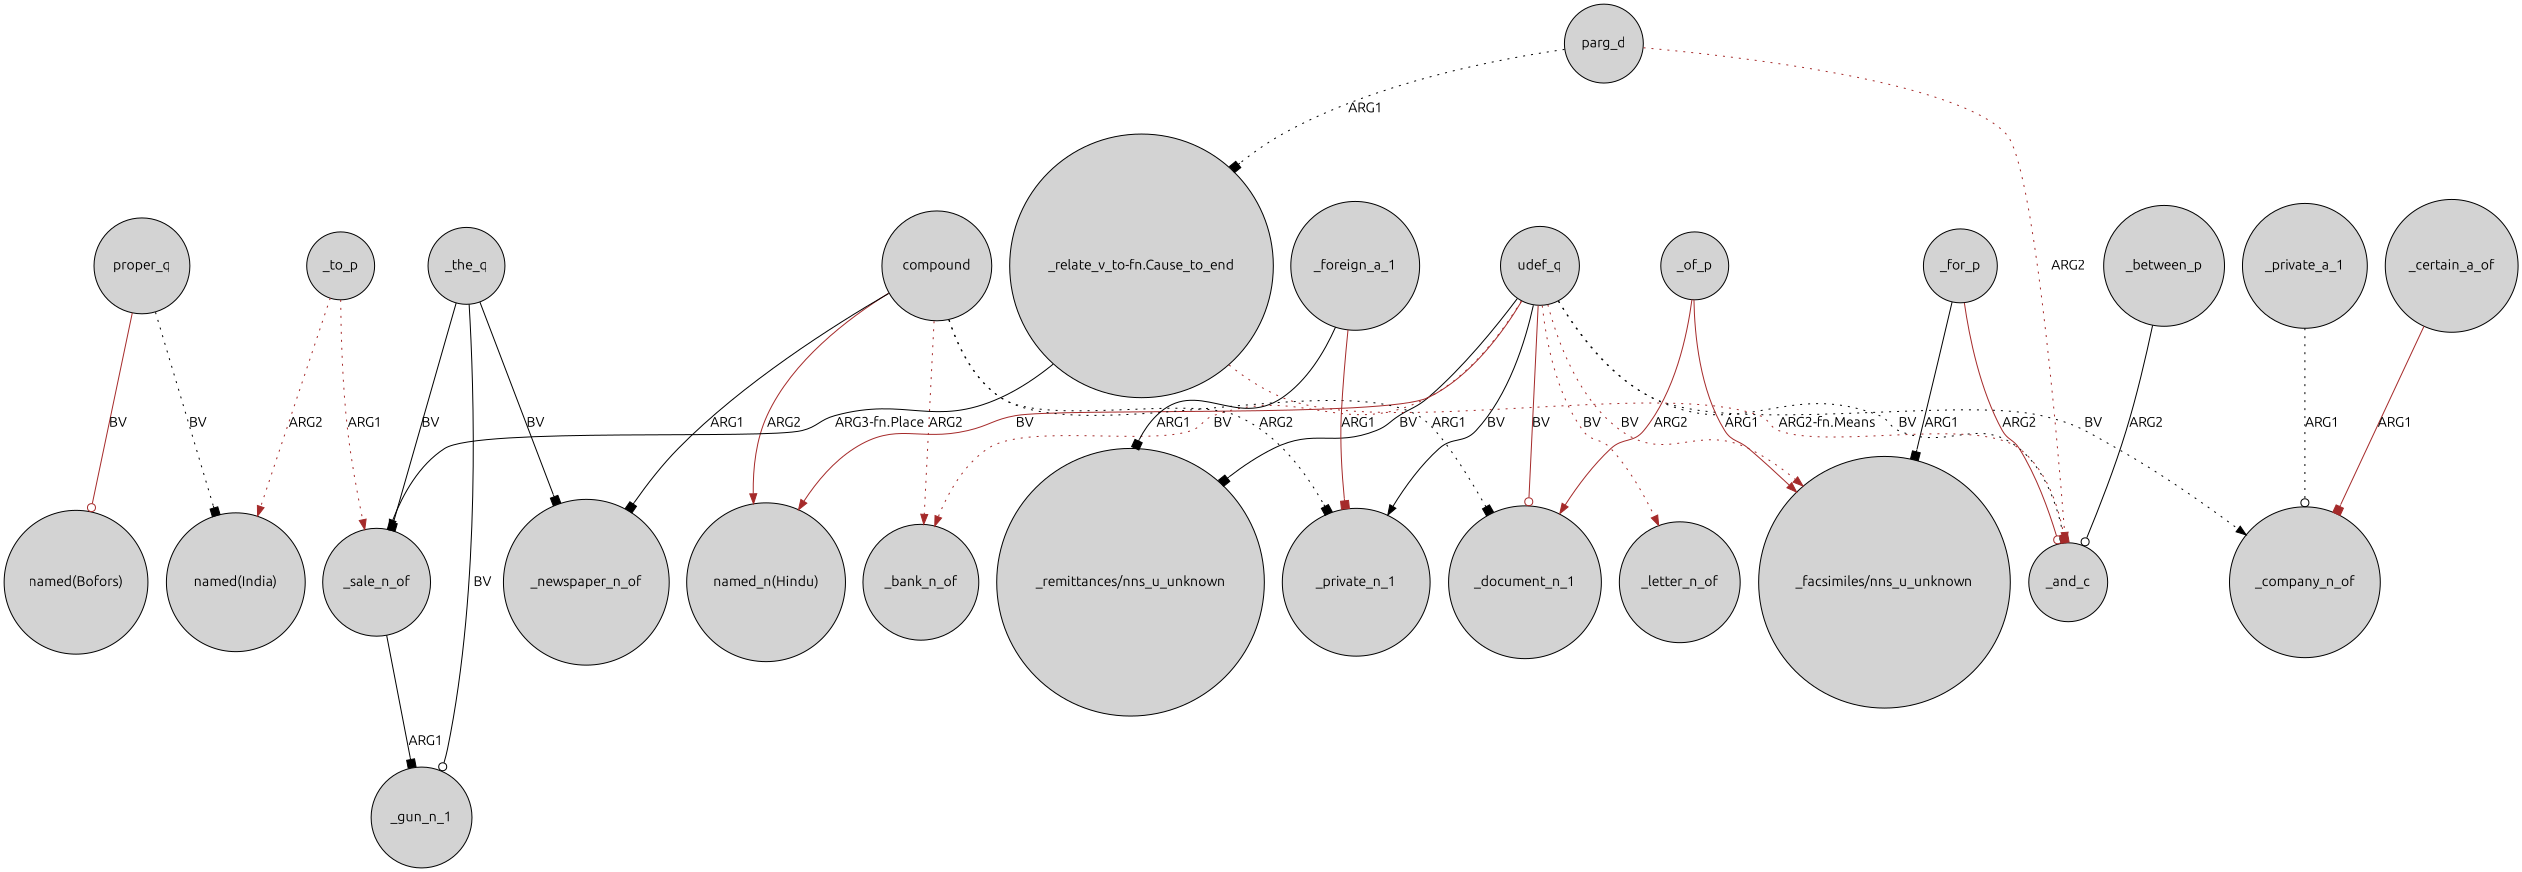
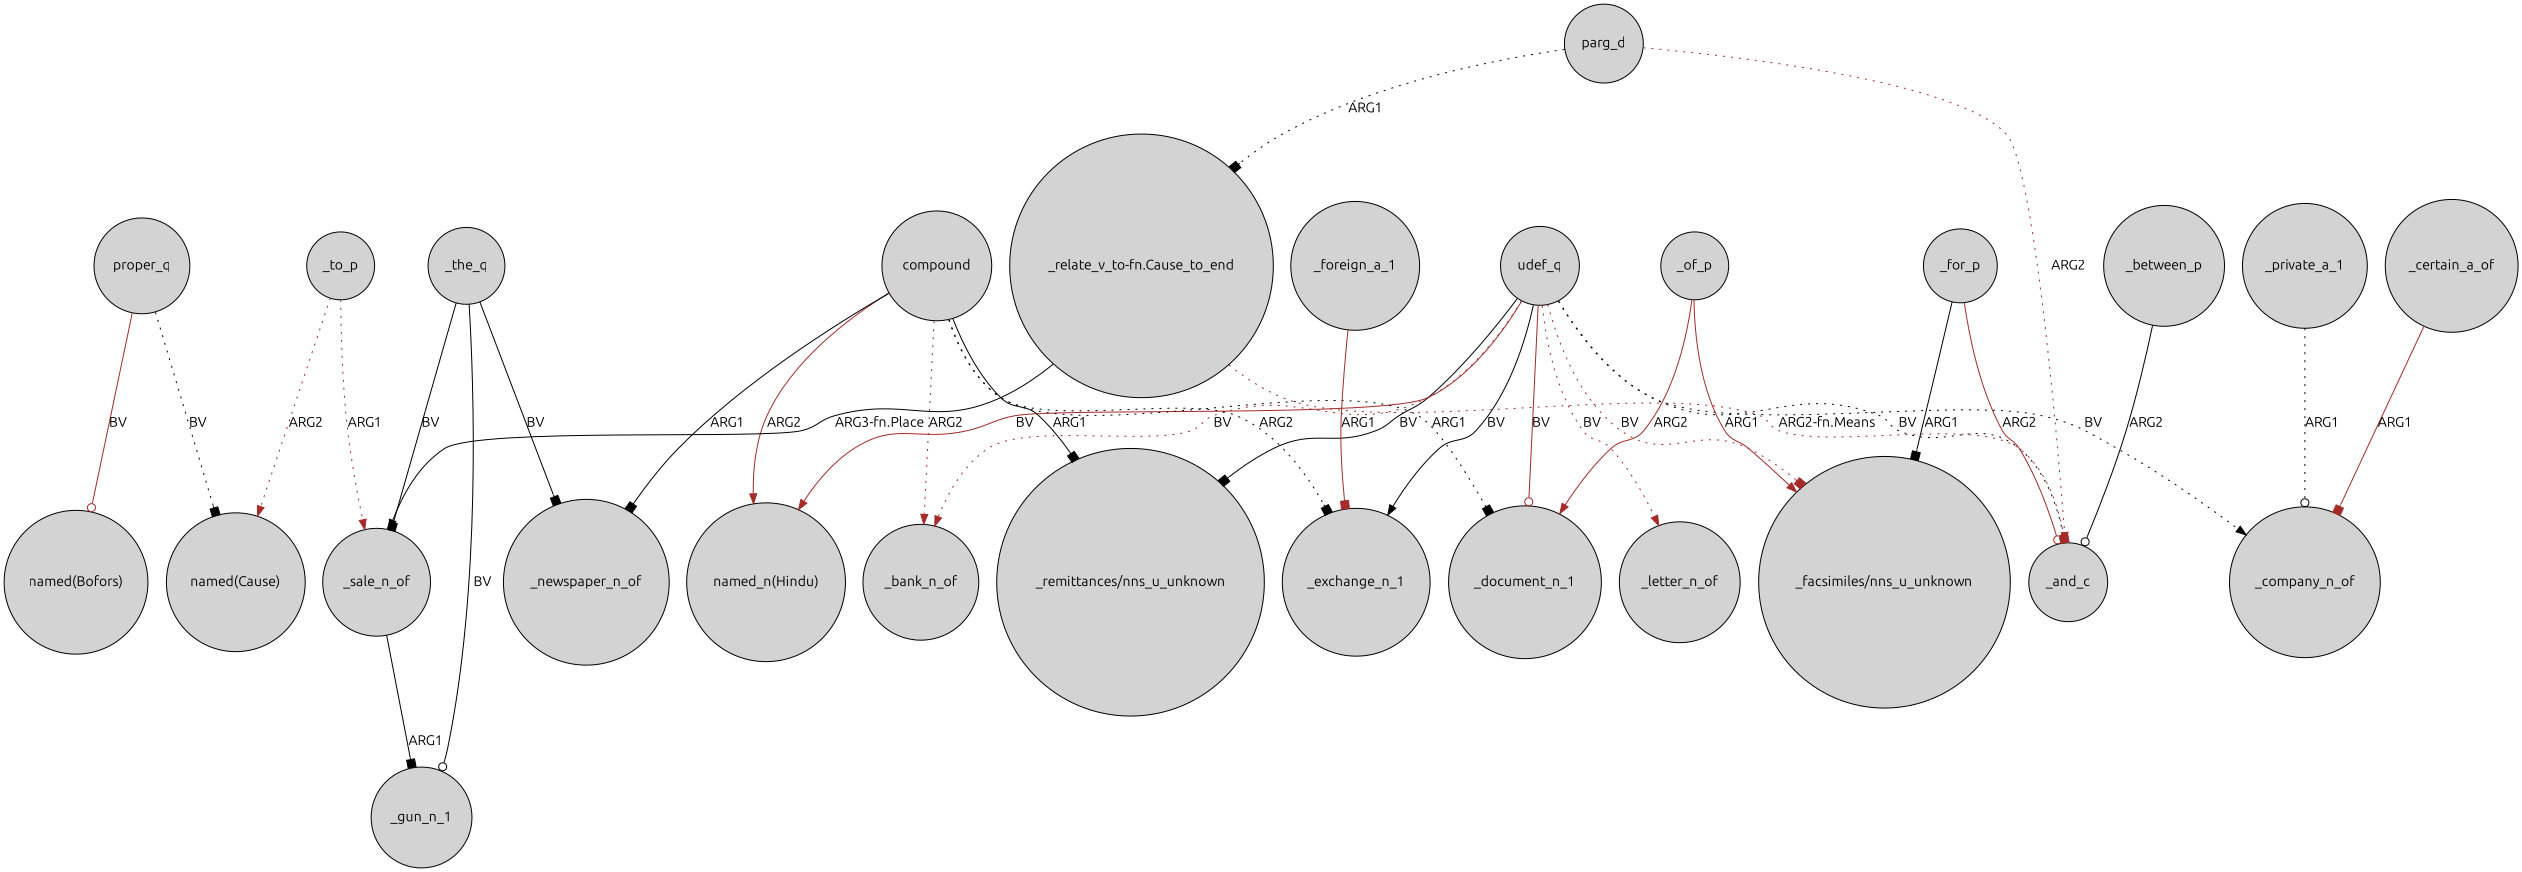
edge "_foreign_a_1" -> "_remittances/nns_u_unknown": now "compound" -> "_remittances/nns_u_unknown"
edge "udef_q" -> "_facsimiles/nns_u_unknown": arrowhead normal -> box
node "named(India)": label "named(India)" -> "named(Cause)"
node "_private_n_1": label "_private_n_1" -> "_exchange_n_1"
